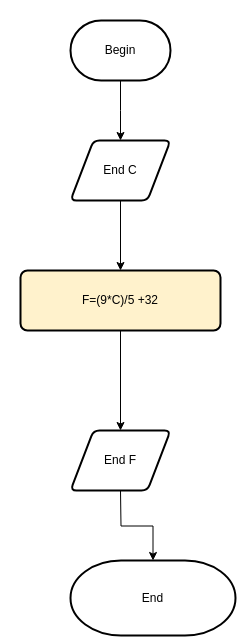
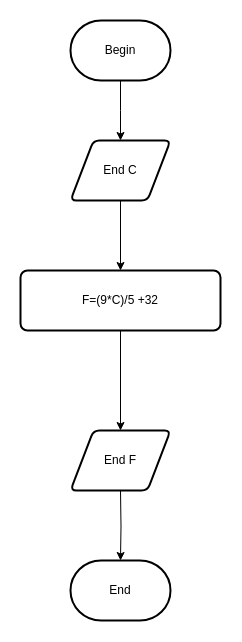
node "F=(9*C)/5 +32": fillcolor #fff2cc -> #ffffff
node "End": size 165x75 -> 100x60
